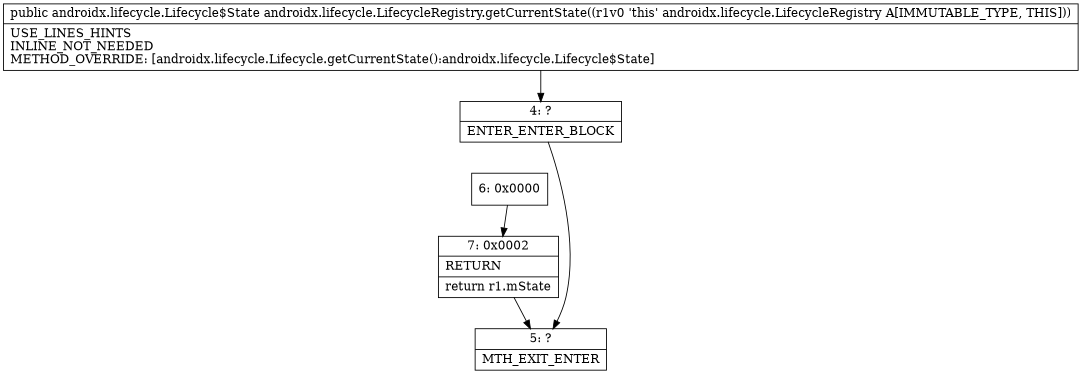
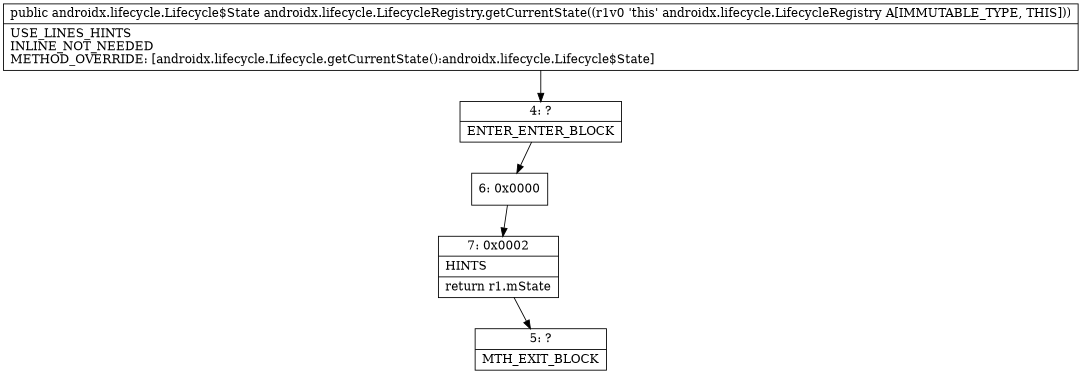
edge "4: ?" -> "5: ?": now "4: ?" -> "6: 0x0000"
node "7: 0x0002": text "RETURN" -> "HINTS"
node "5: ?": text "MTH_EXIT_ENTER" -> "MTH_EXIT_BLOCK"
